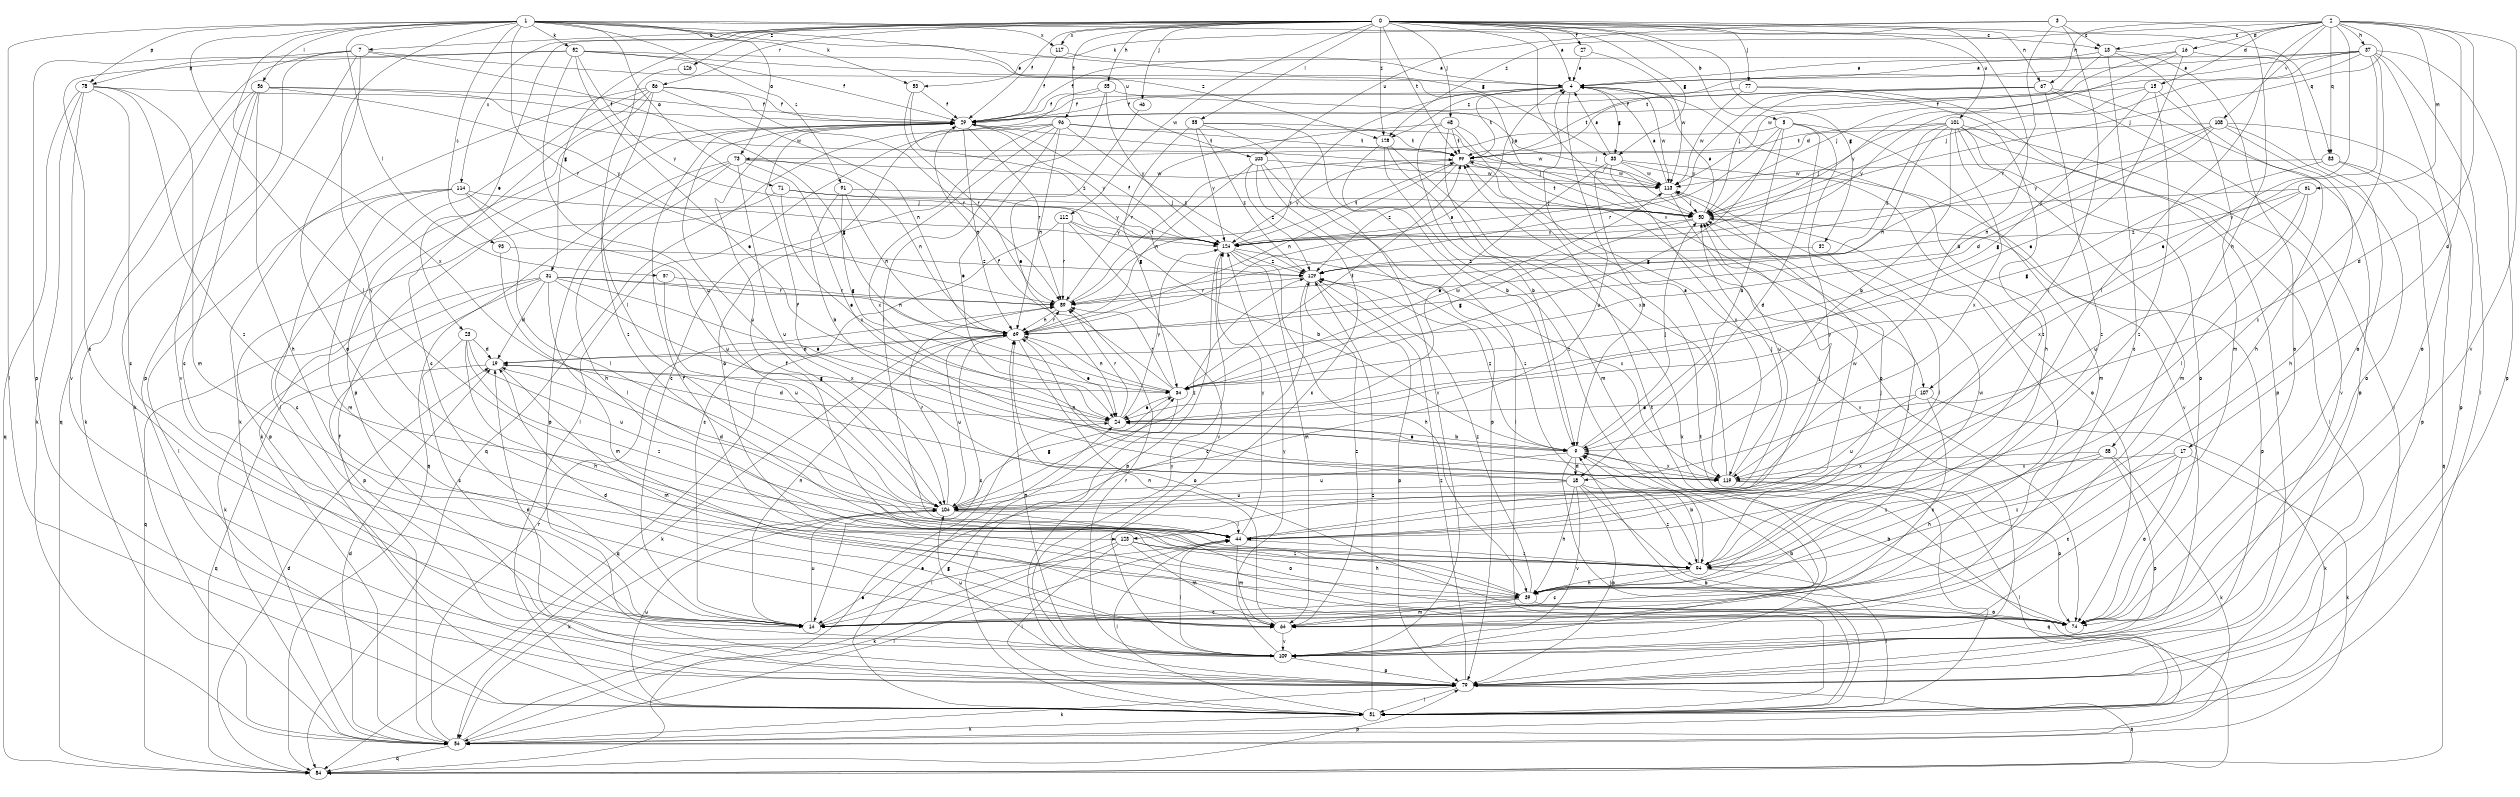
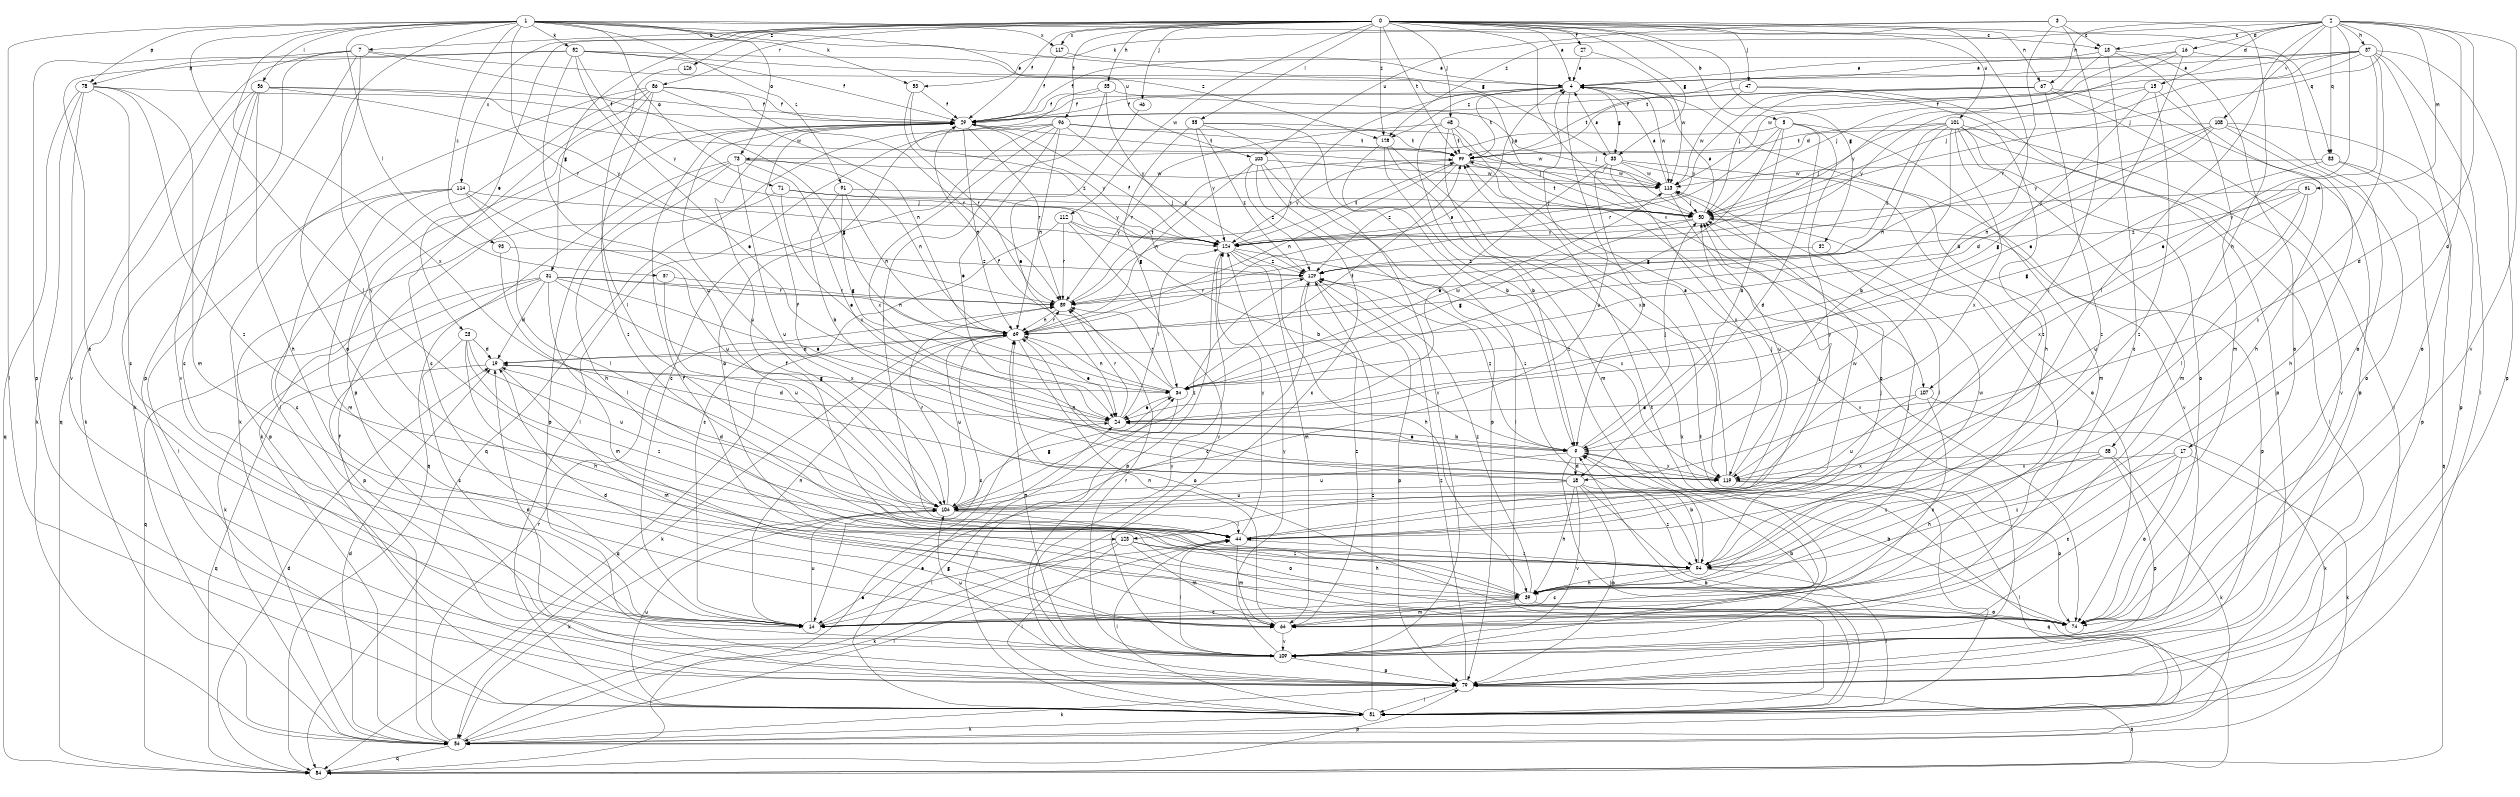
node "77": label "77" -> "47"
edge "24" -> "124": label "y" -> "l"
